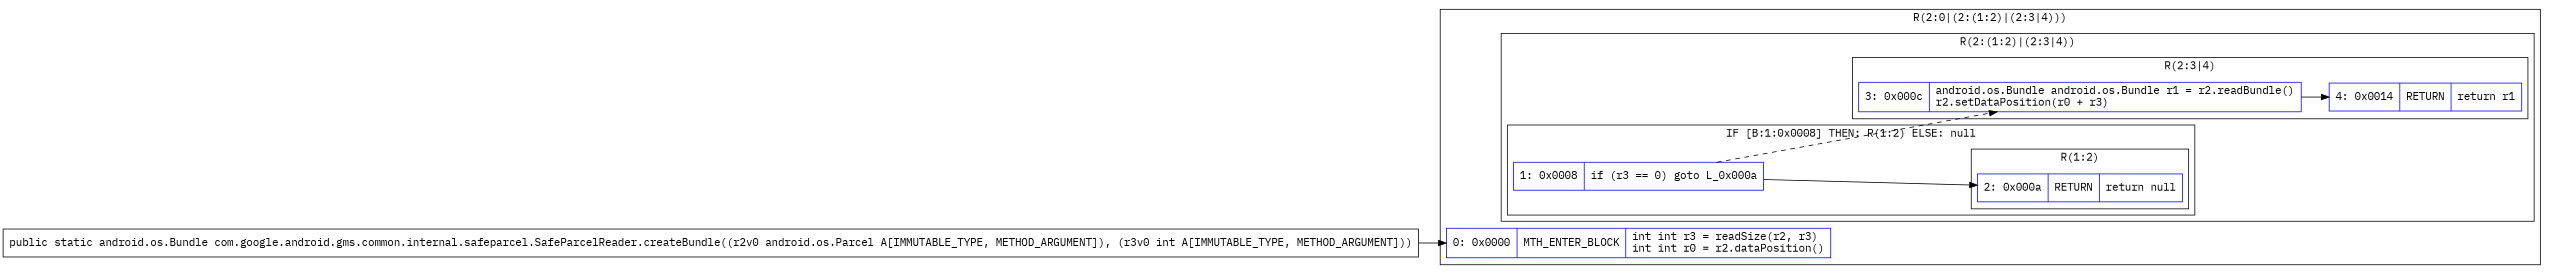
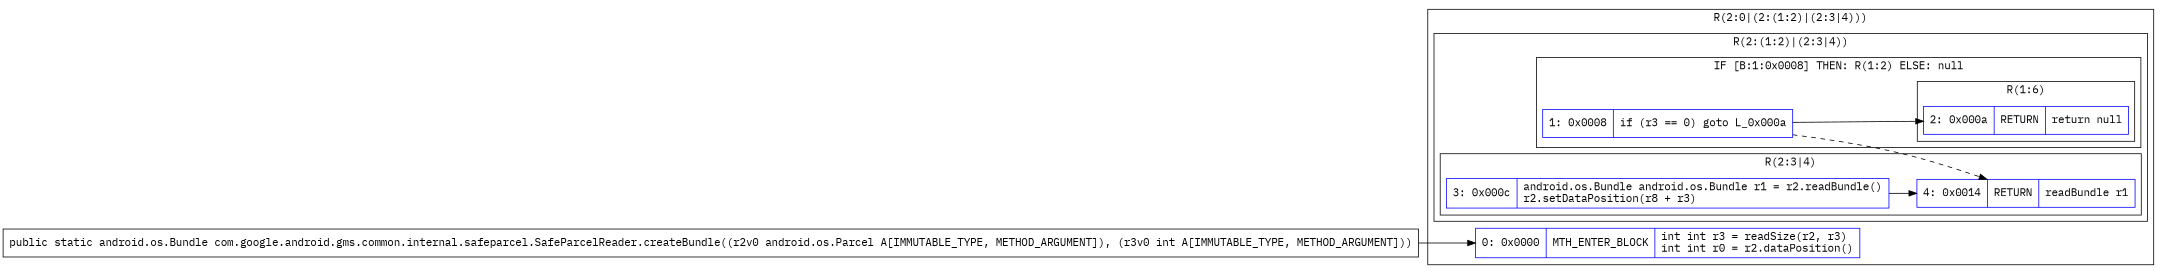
node "4: 0x0014": text "return r1" -> "readBundle r1"
node "3: 0x000c": text "r2.setDataPosition(r0 + r3)" -> "r2.setDataPosition(r8 + r3)"
edge "1: 0x0008" -> "3: 0x000c": now "1: 0x0008" -> "4: 0x0014"
cluster "R(1:2)": label "R(1:2)" -> "R(1:6)"
